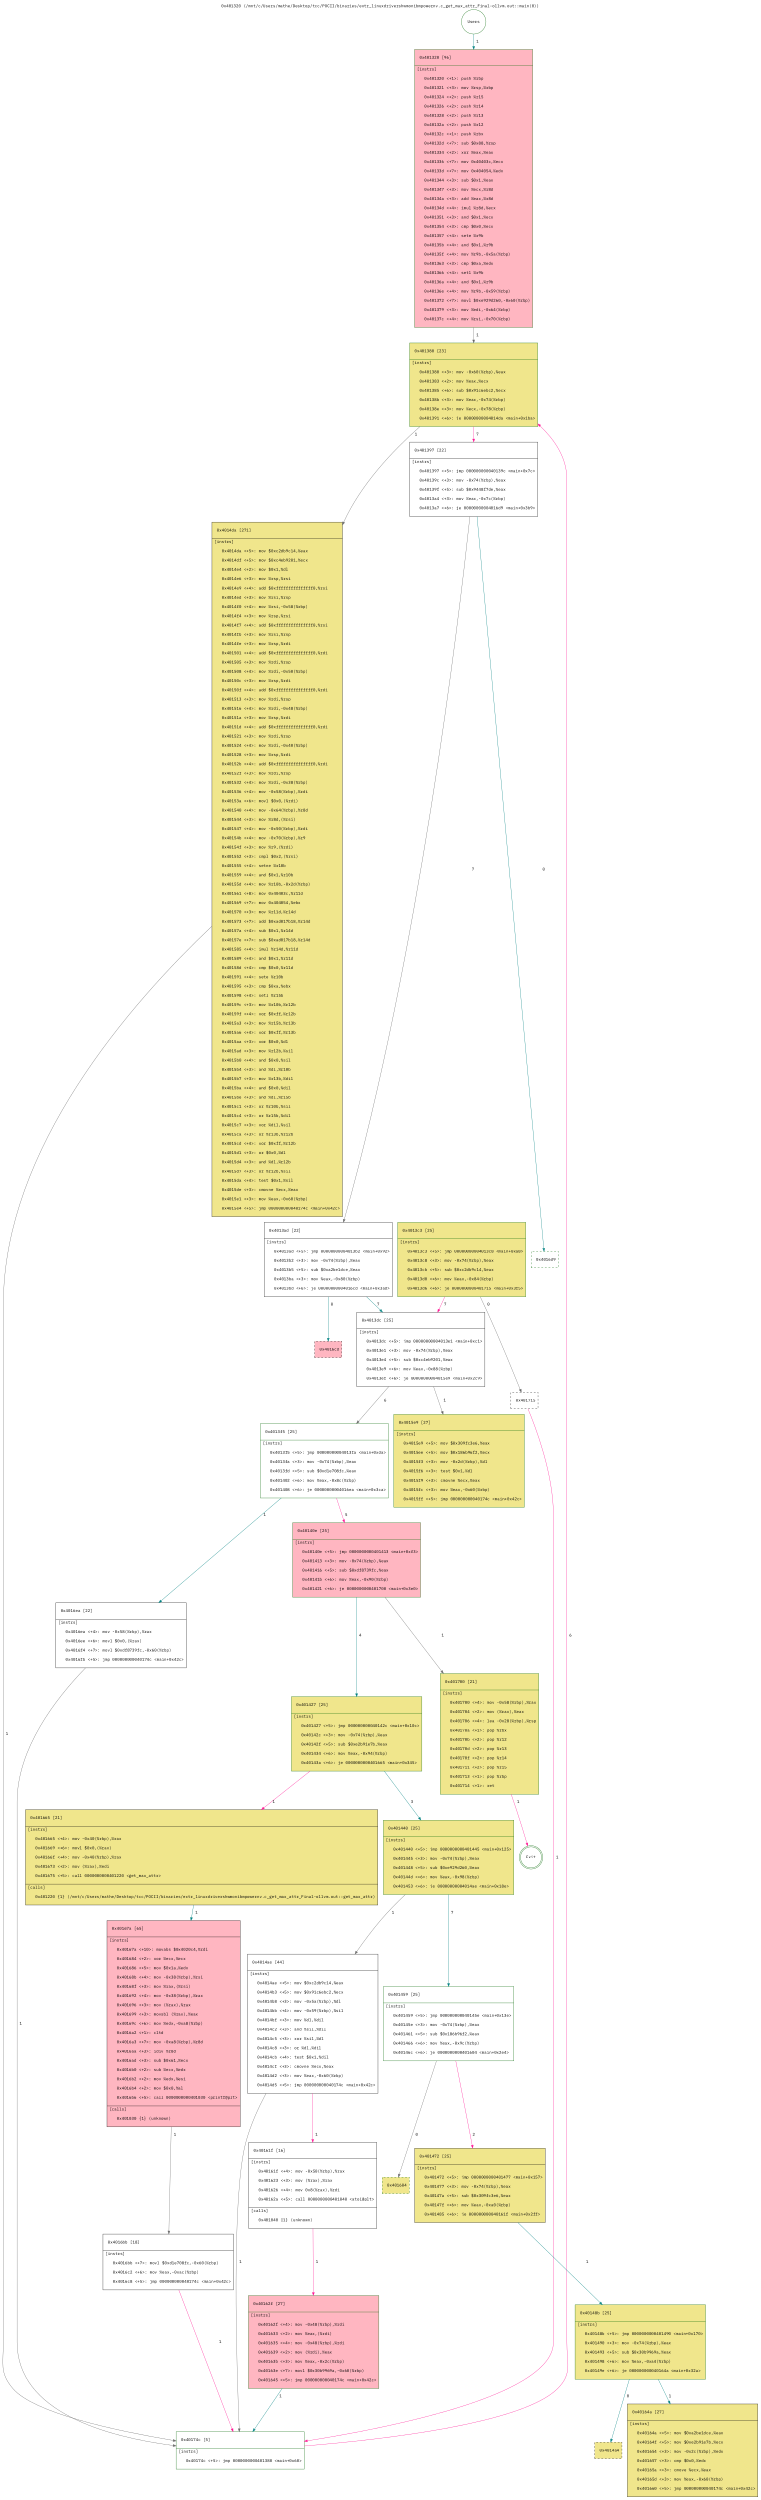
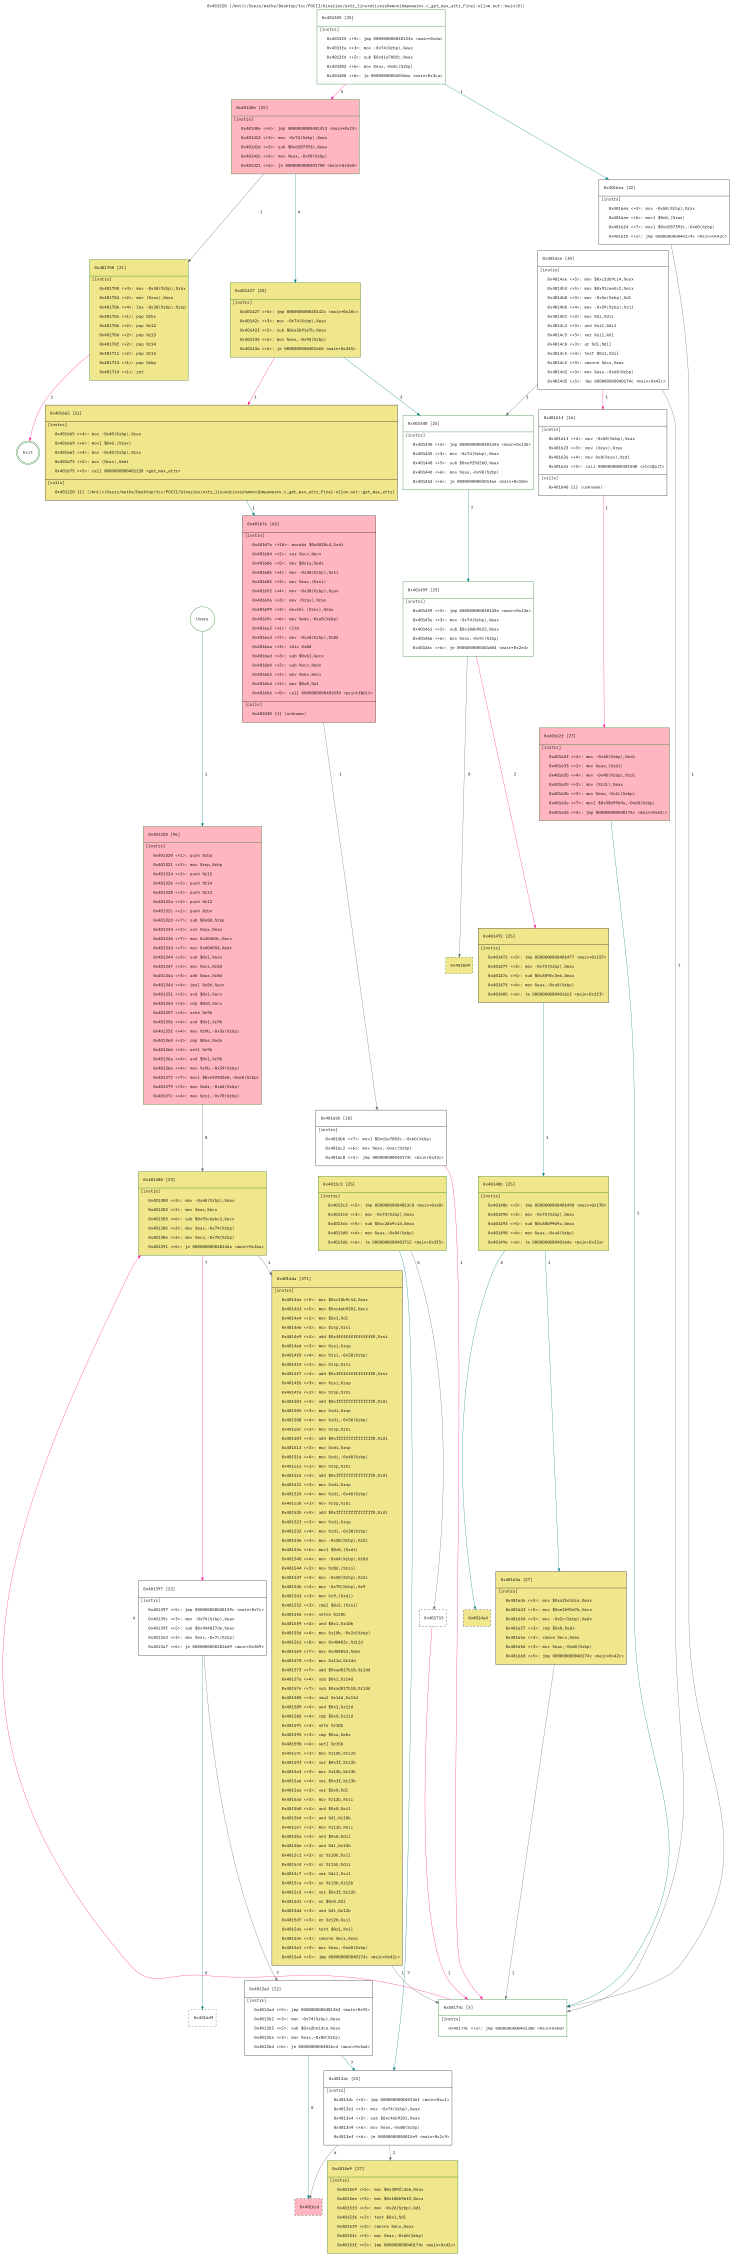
edge "0x401320 [96]" -> "0x401380 [23]": label " 1" -> " 8"
edge "0x4013c3 [25]" -> "0x4013dc [25]": color deeppink -> teal
edge "0x4013dc [25]" -> "0x4013f5 [25]": now "0x4013dc [25]" -> "0x4016cd"
edge "0x40164a [27]" -> "0x40174c [5]": added, label "1"
node "0x401440 [25]": fillcolor khaki -> white
edge "0x401440 [25]" -> "0x4014ae [44]": reversed
